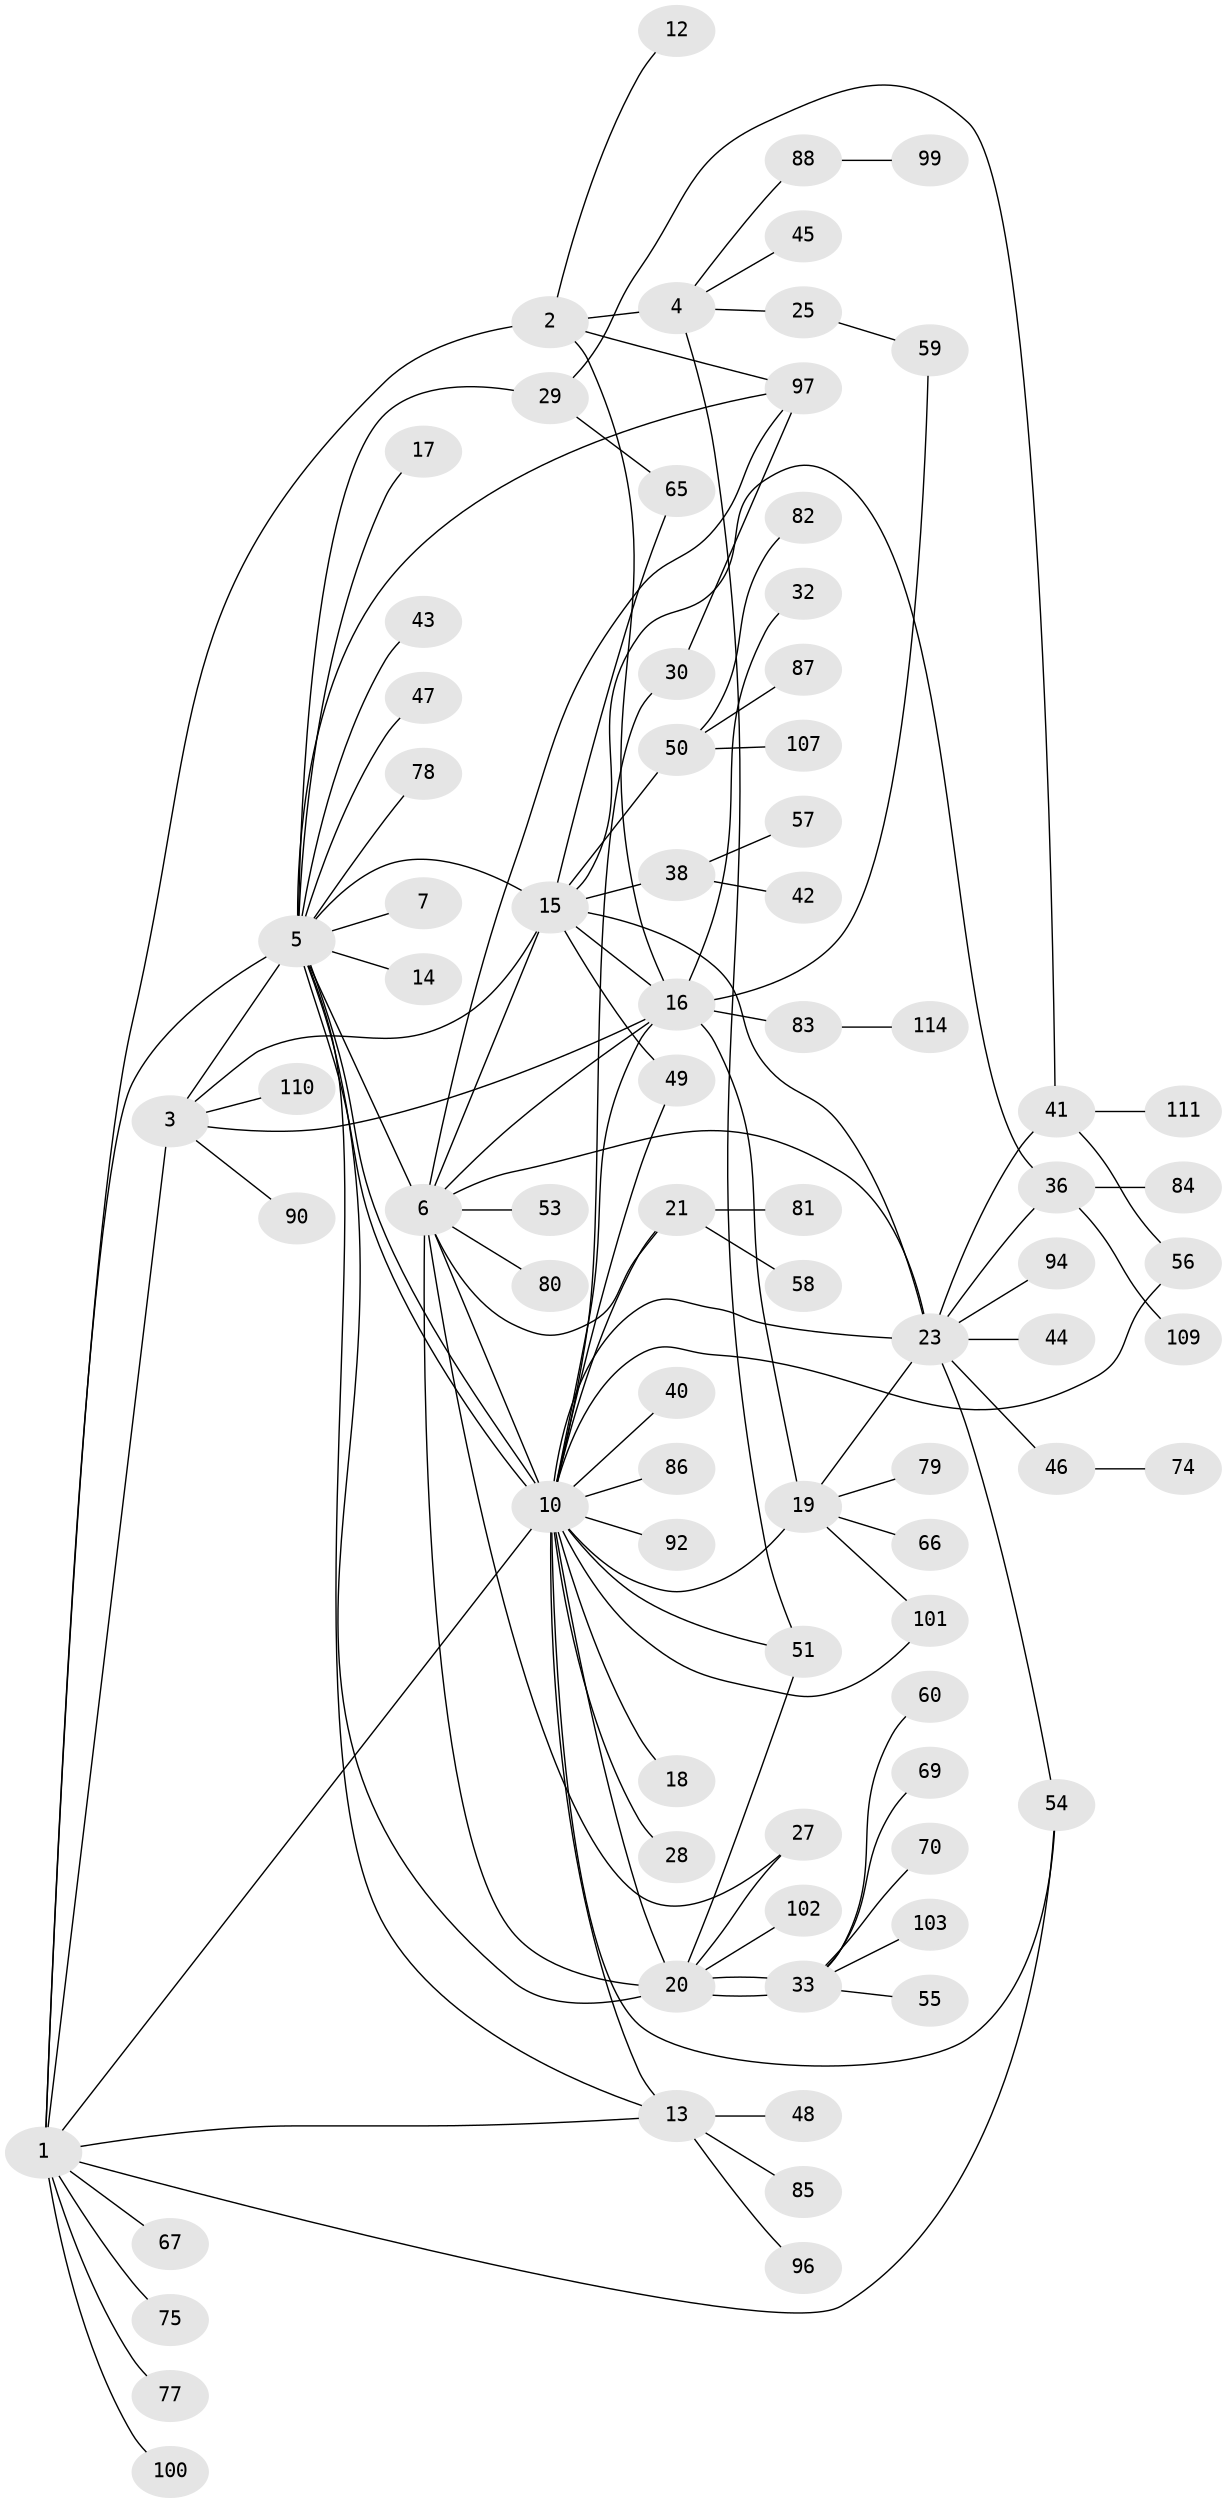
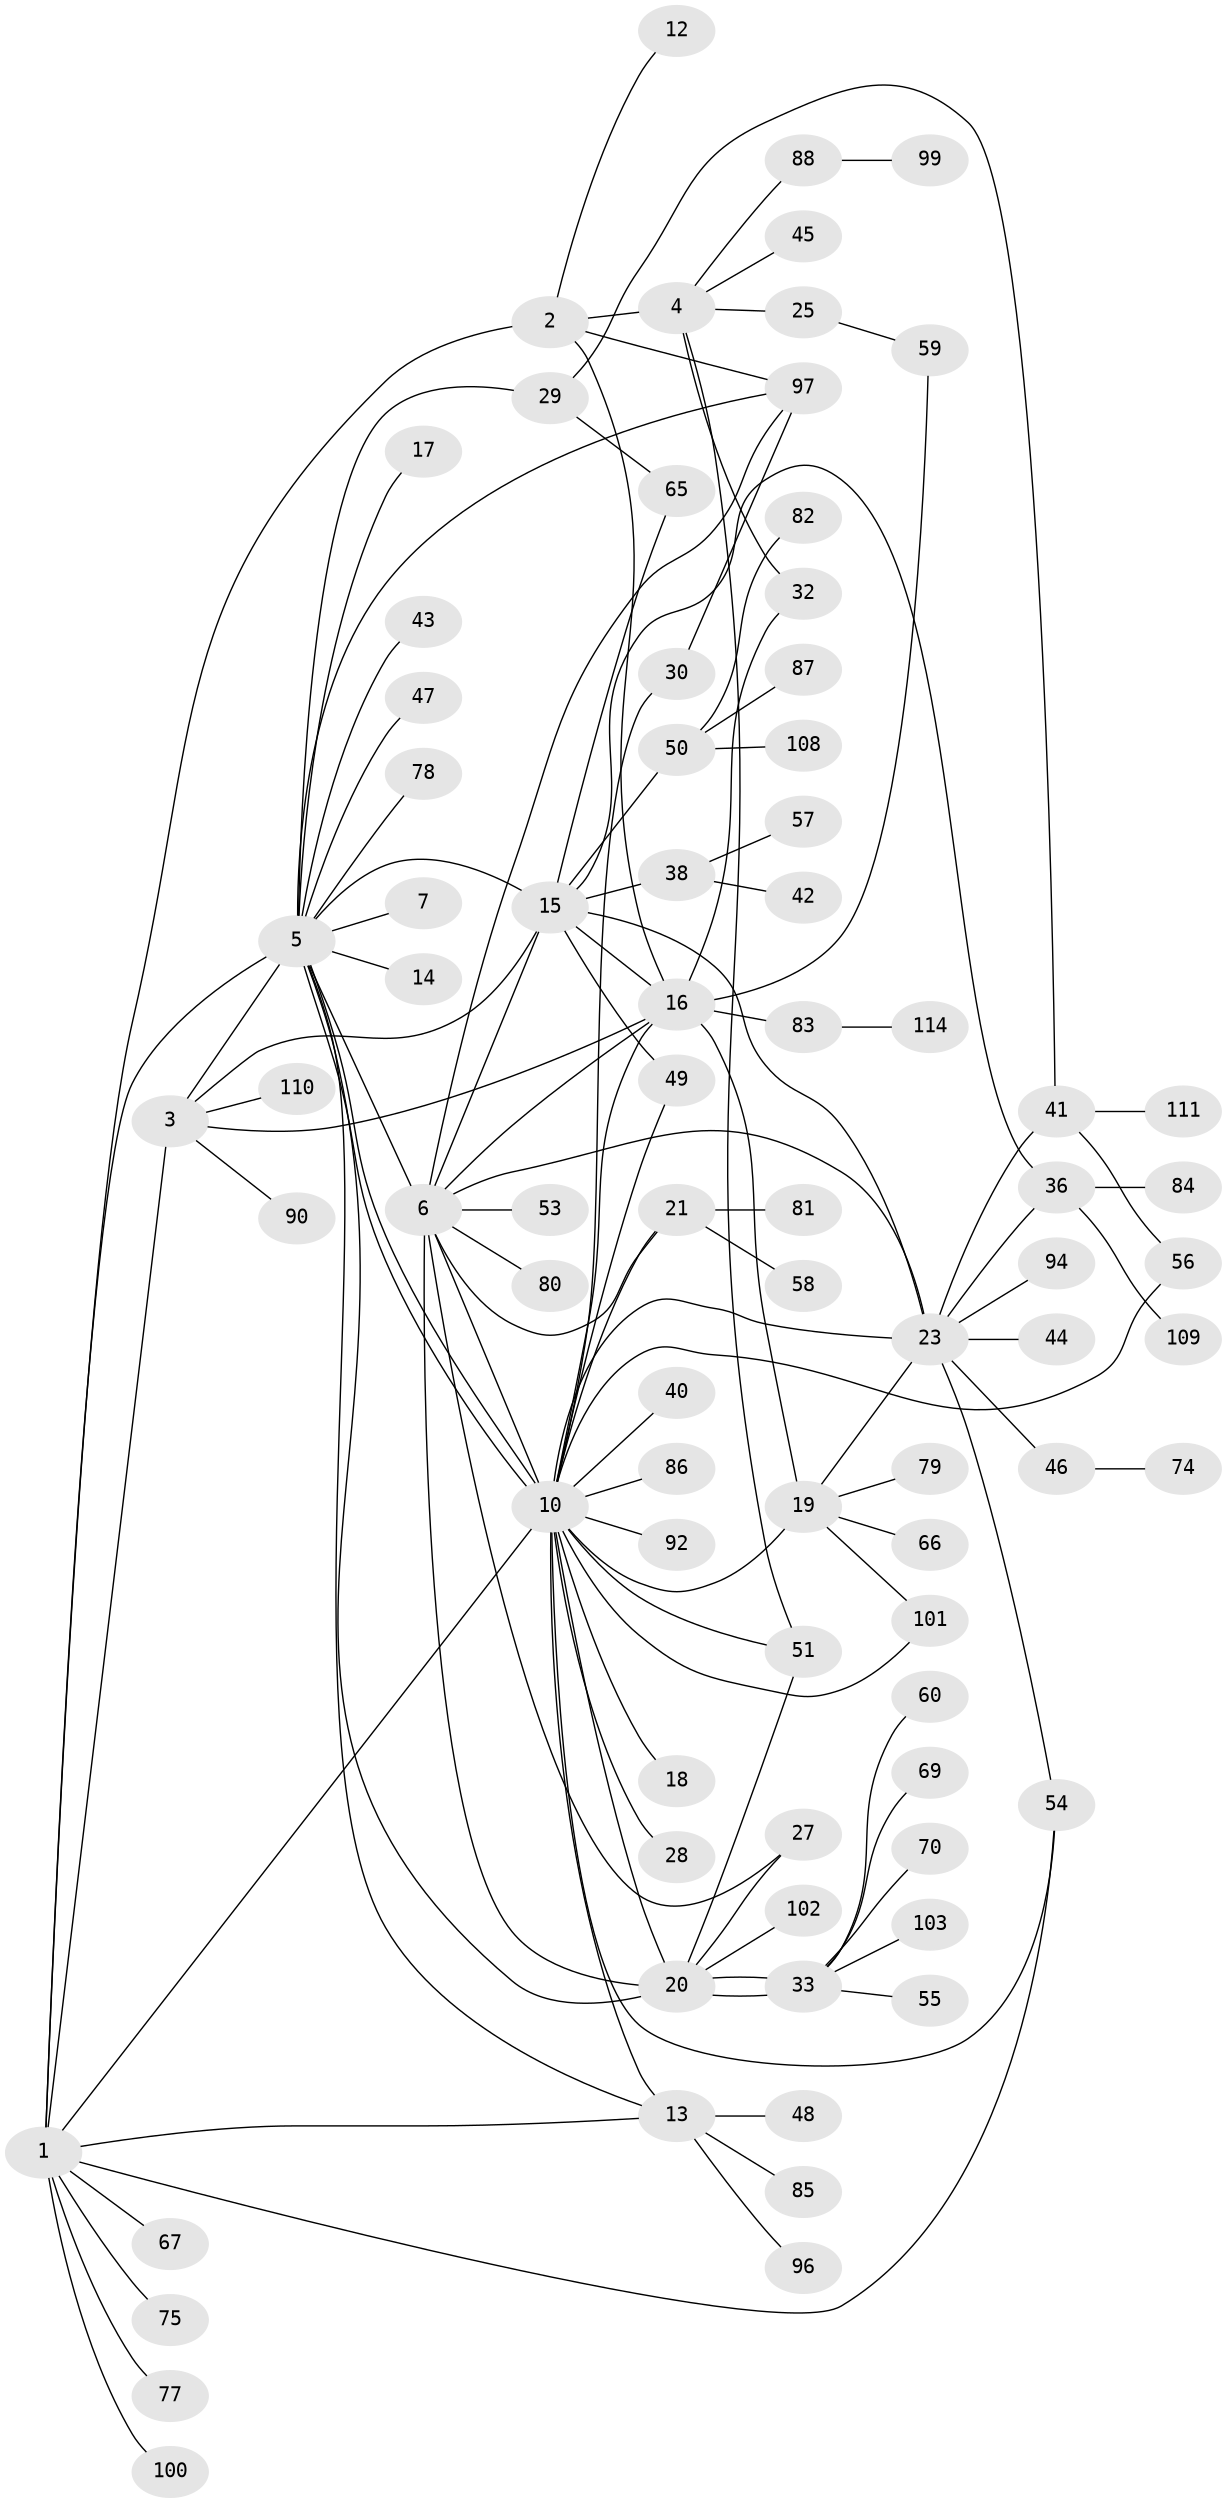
edge "4" -- "32": added
node "107": label "107" -> "108"
